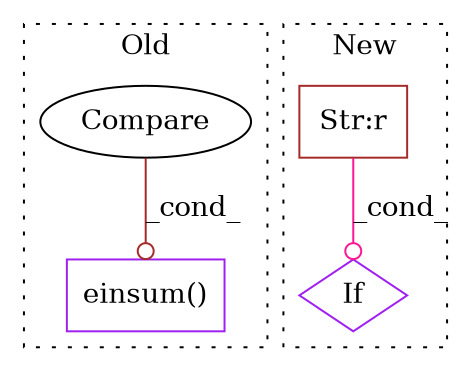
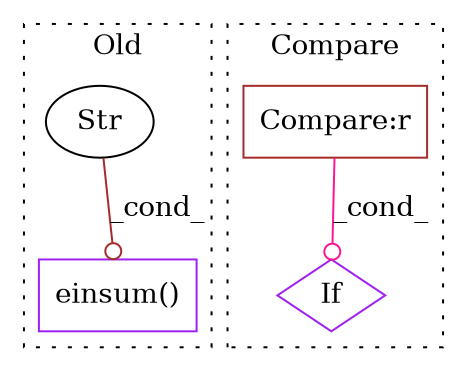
cluster "New": label "New" -> "Compare"
node "Compare": label "Compare" -> "Str"
node "Str:r": label "Str:r" -> "Compare:r"
